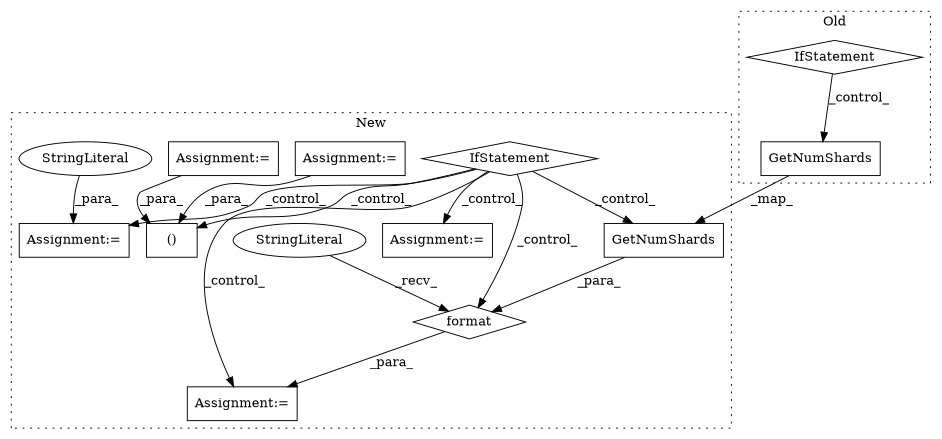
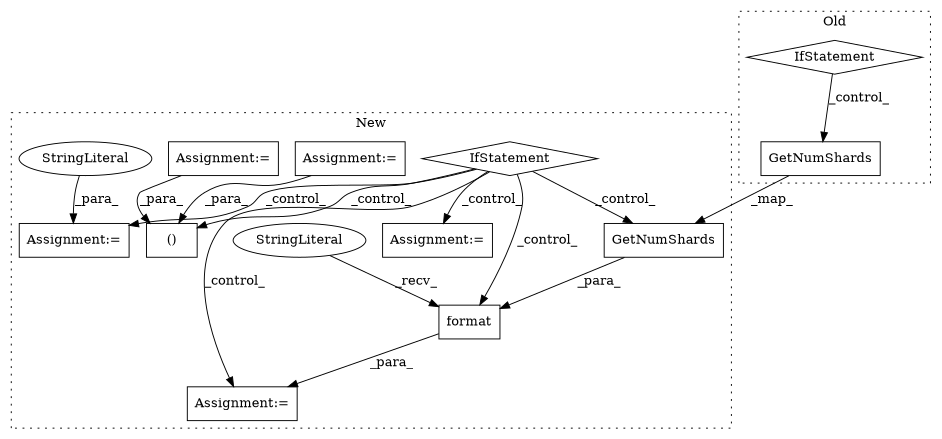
node "format": shape diamond -> box
